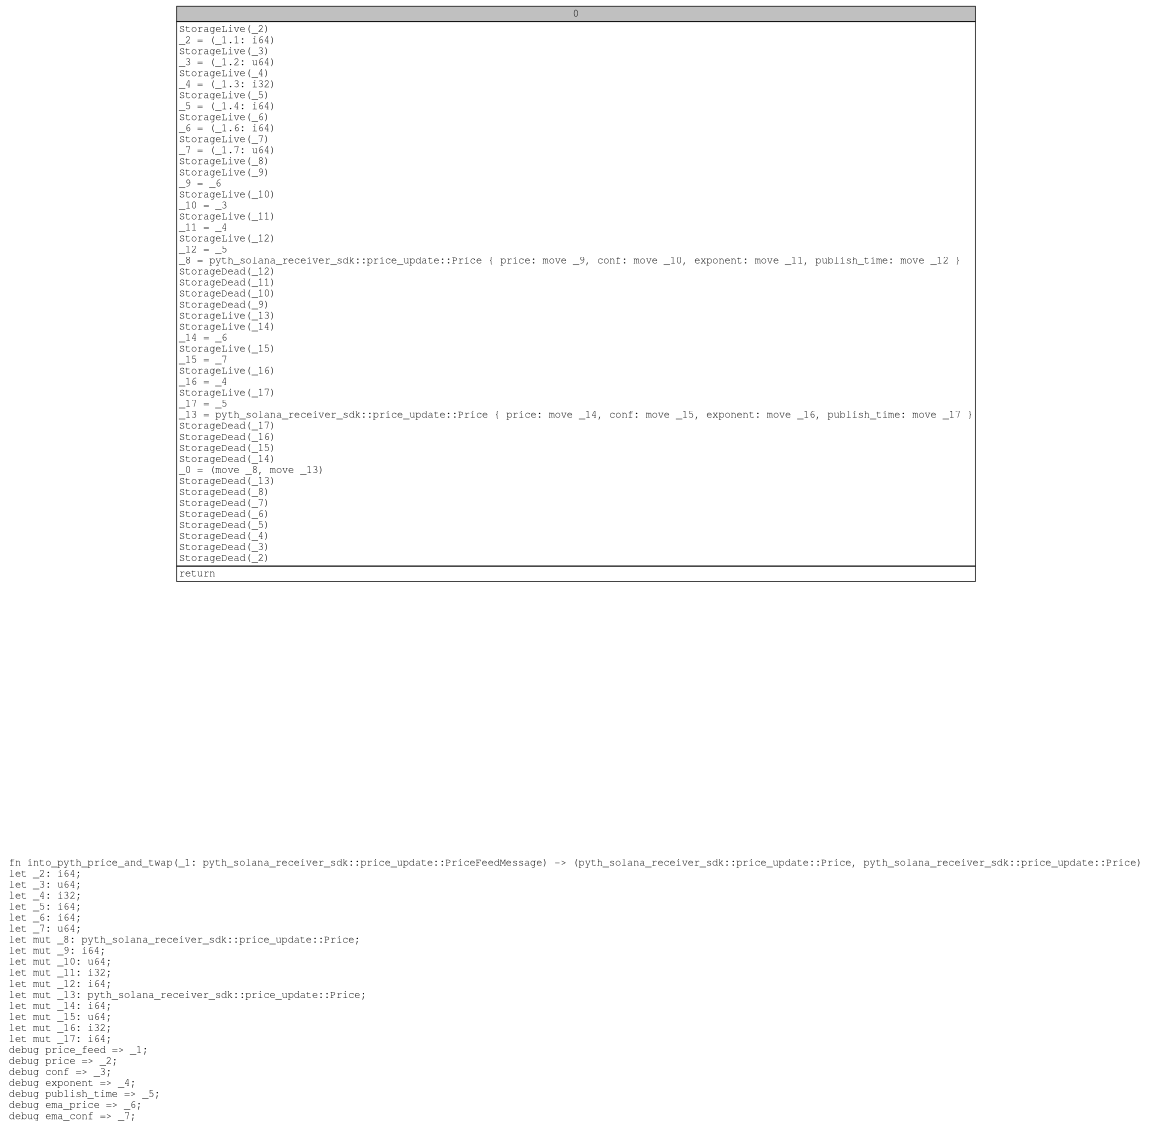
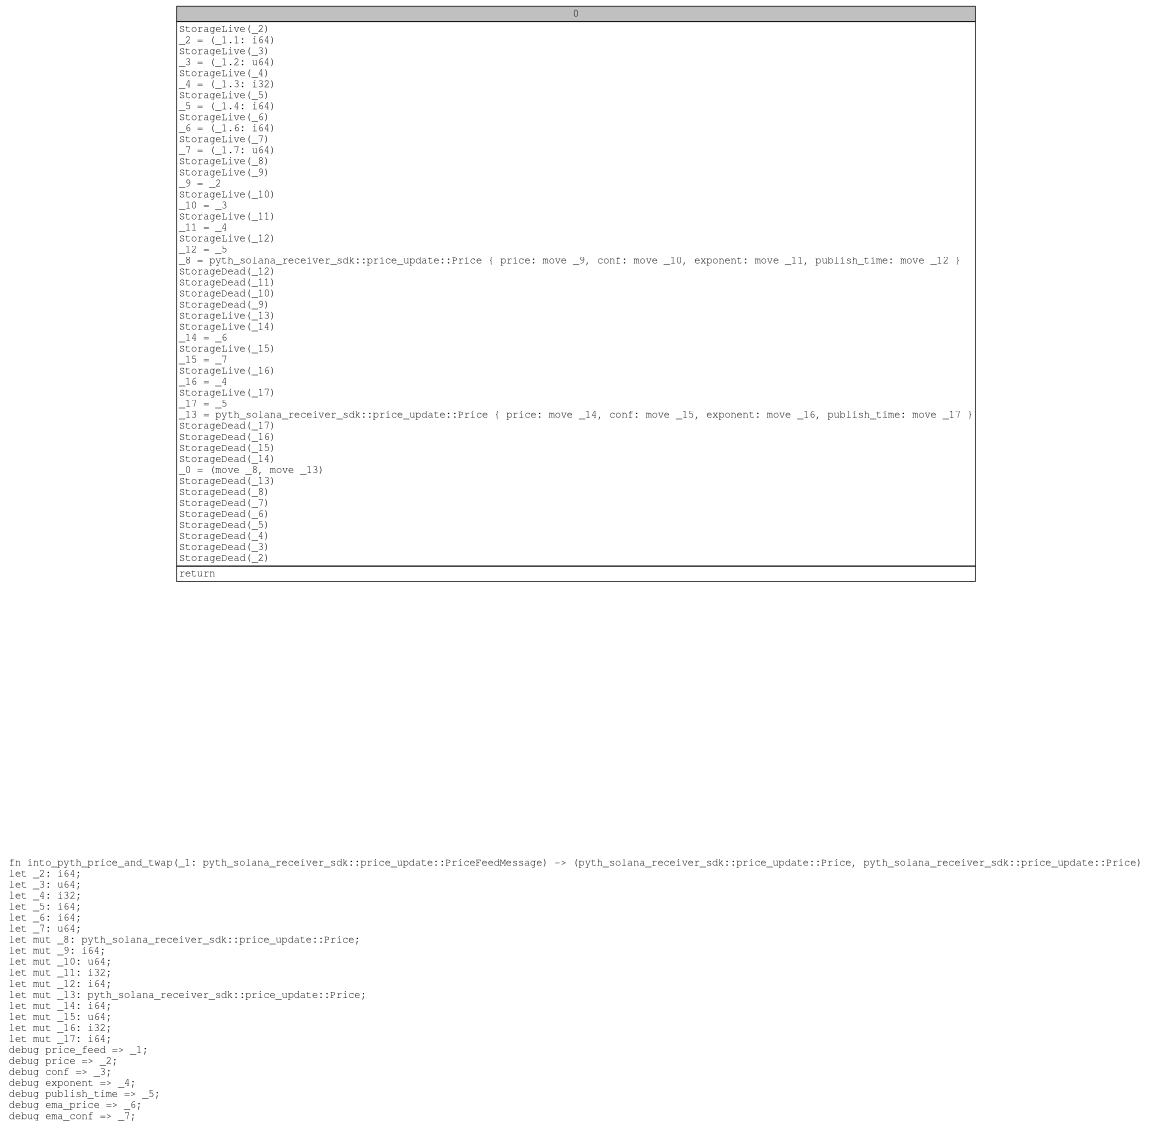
node "0": text "_9 = _6" -> "_9 = _2"
